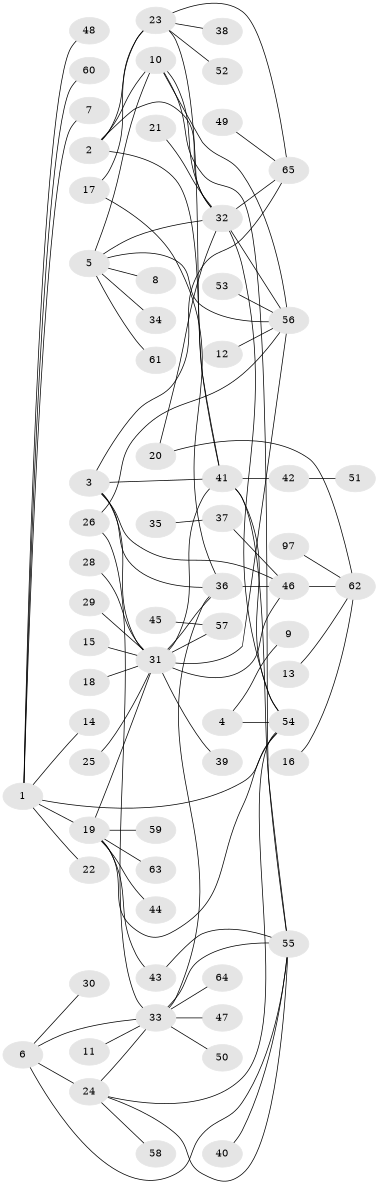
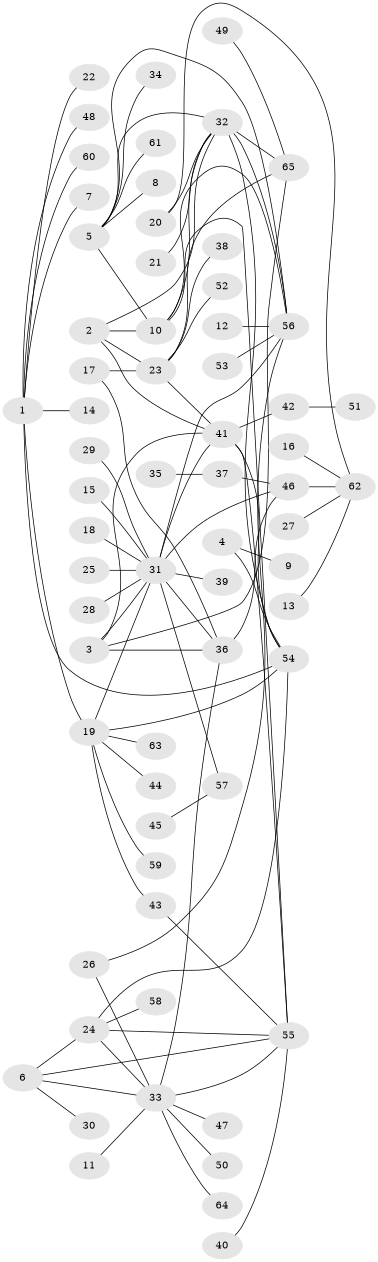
node "97": label "97" -> "27"
edge "3" -- "46": removed
